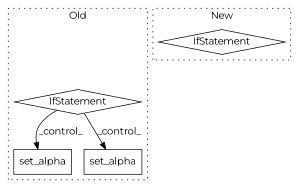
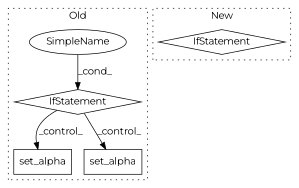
node "SimpleName": added
